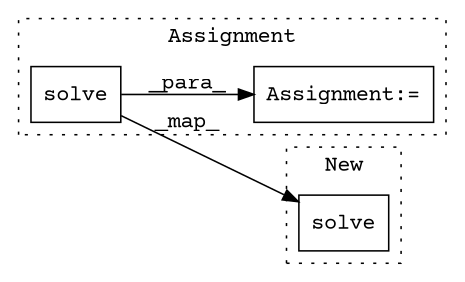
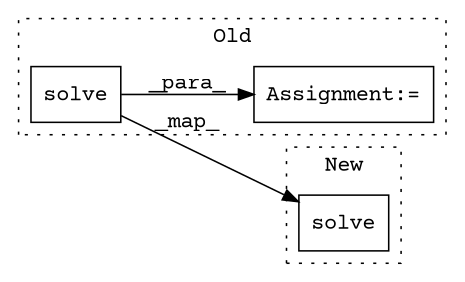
cluster "Assignment": label "Assignment" -> "Old"
